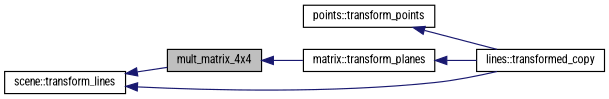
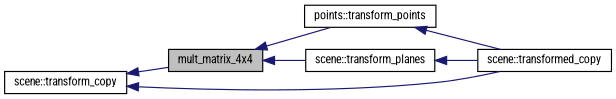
edge "points::transform_points" -> "mult_matrix_4x4": added
node "matrix::transform_planes": label "matrix::transform_planes" -> "scene::transform_planes"
node "lines::transformed_copy": label "lines::transformed_copy" -> "scene::transformed_copy"
node "scene::transform_lines": label "scene::transform_lines" -> "scene::transform_copy"
